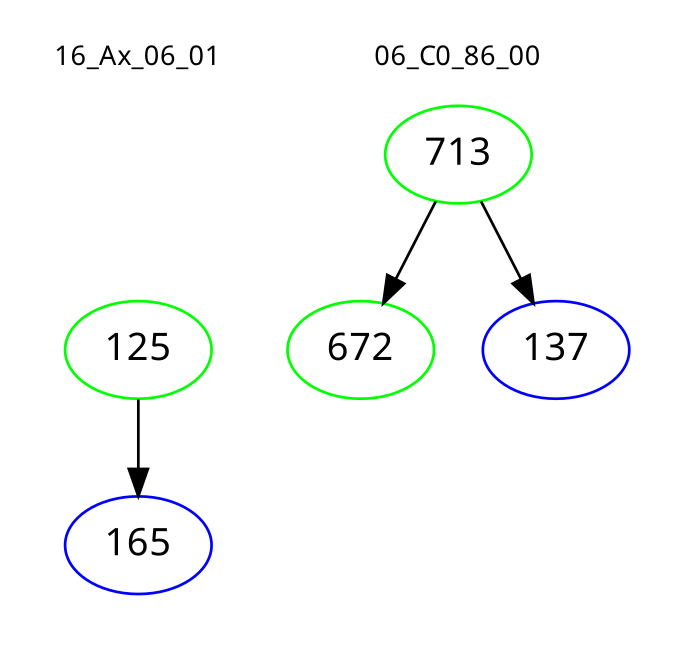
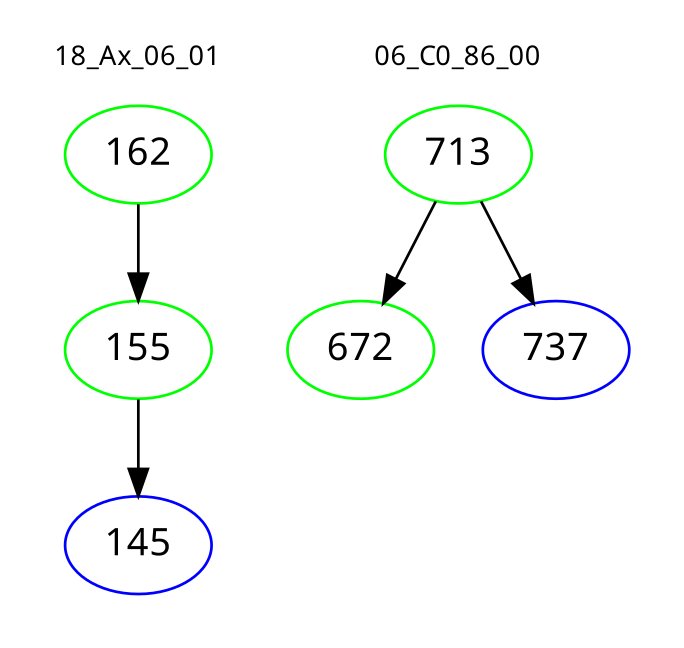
cluster "16_Ax_06_01": label "16_Ax_06_01" -> "18_Ax_06_01"
node "162": added
node "125": label "125" -> "155"
node "137": label "137" -> "737"
node "165": label "165" -> "145"
